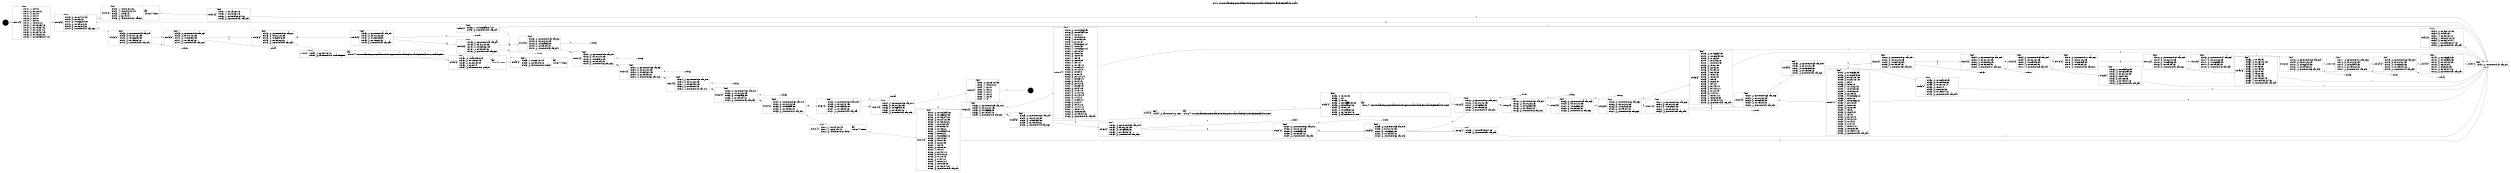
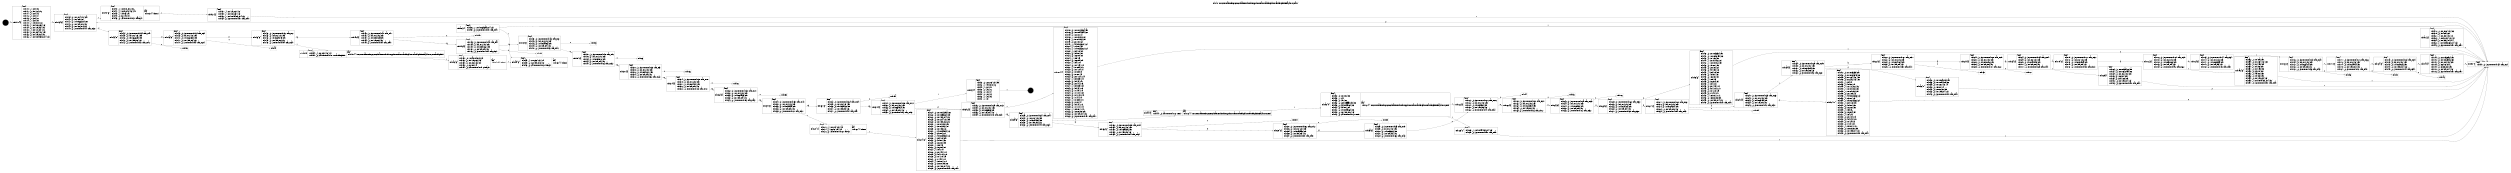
edge "0x4015fa [25]" -> "0x4018e3 [12]": now "0x401a50 [40]" -> "0x4018e3 [12]"
